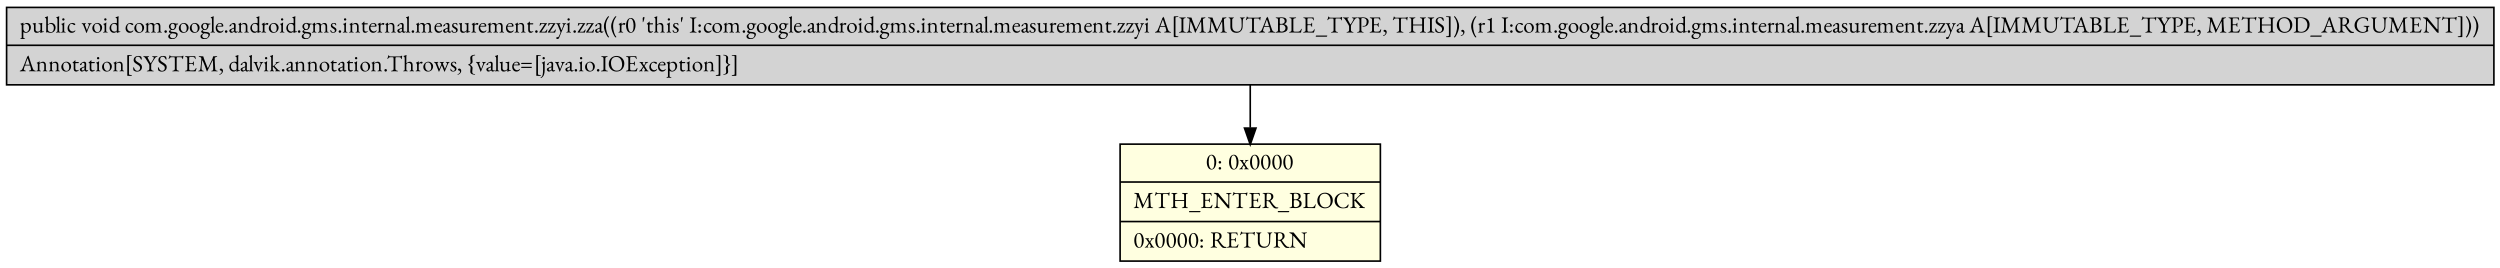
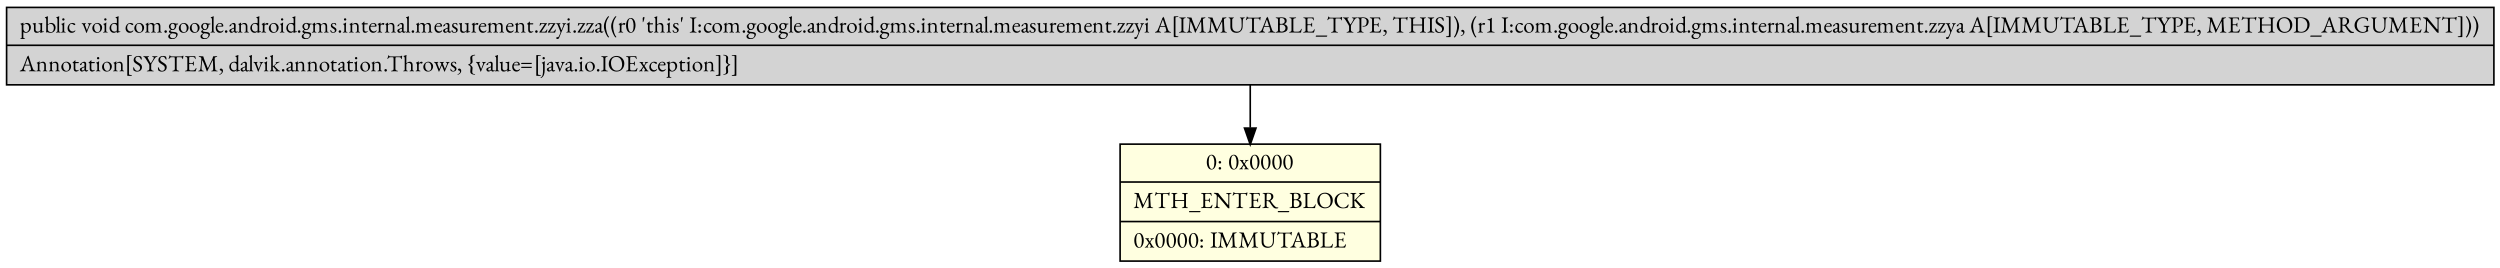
node "0: 0x0000": text "0x0000: RETURN" -> "0x0000: IMMUTABLE"
